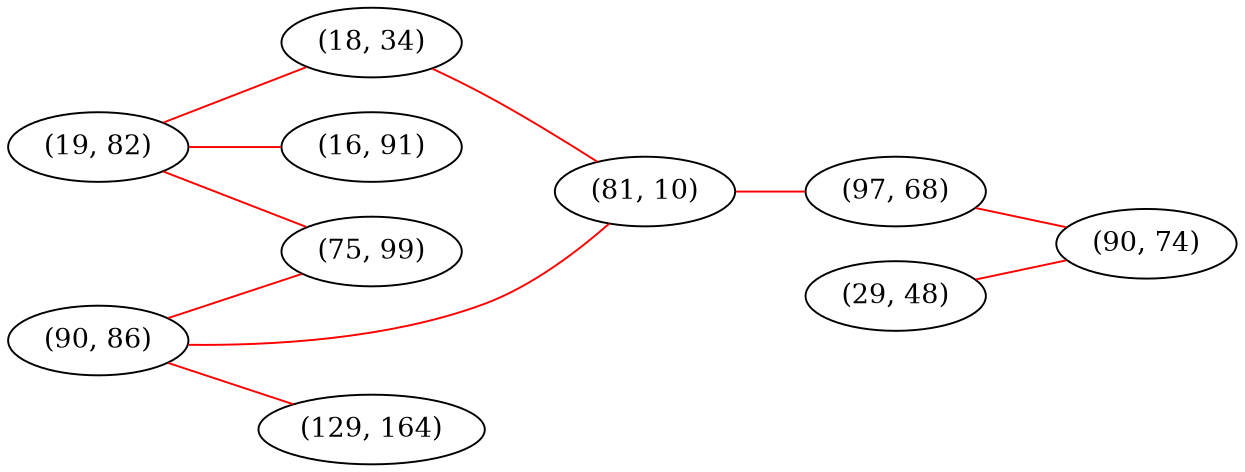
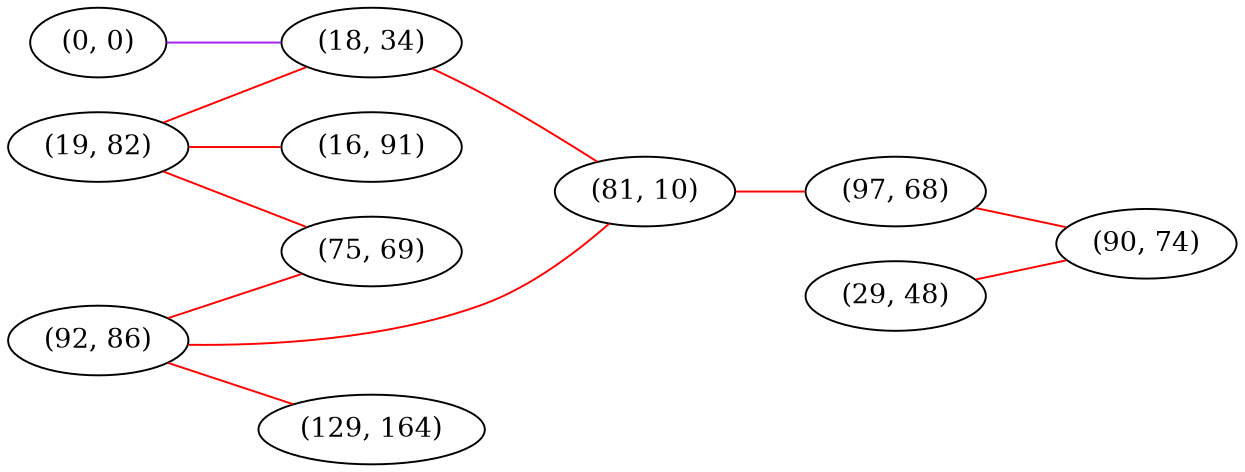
node "(0, 0)": added
node "(75, 99)": label "(75, 99)" -> "(75, 69)"
node "(90, 86)": label "(90, 86)" -> "(92, 86)"
